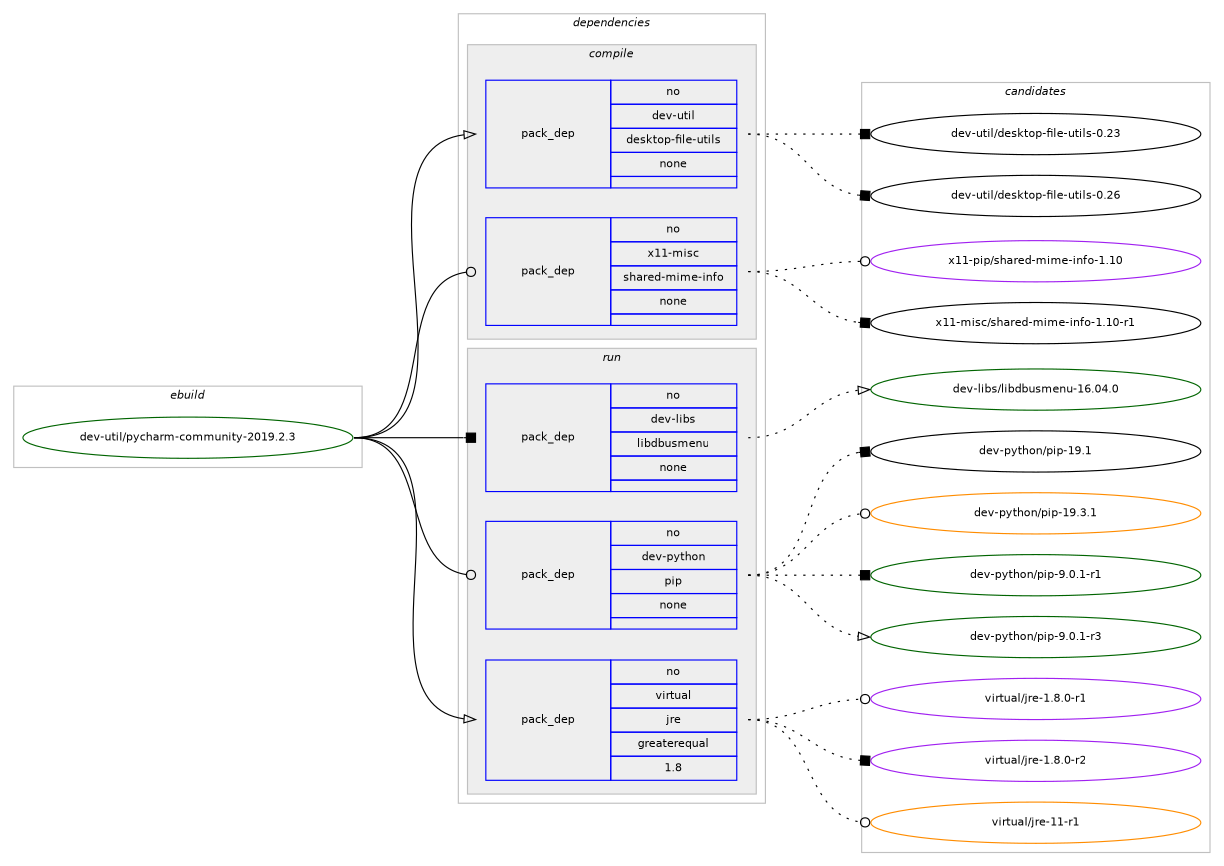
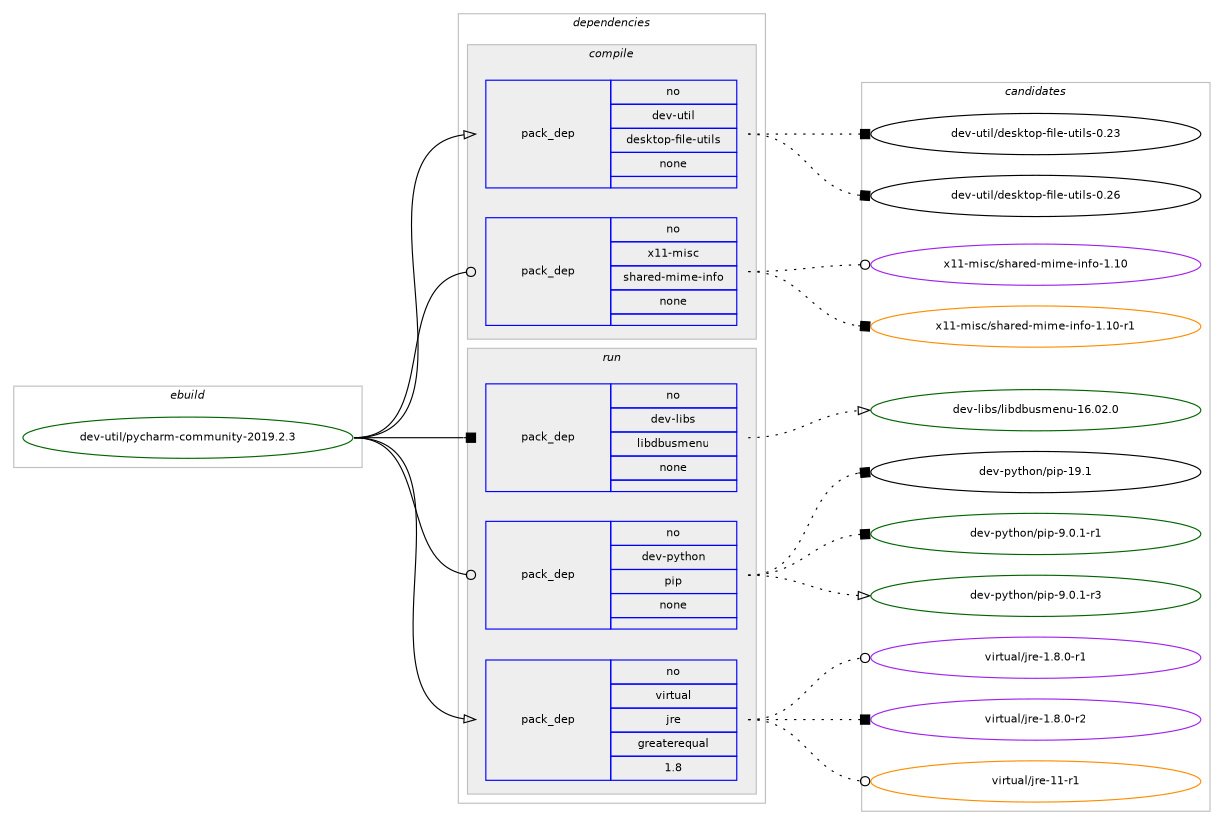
node "x11-pip/shared-mime-info-1.10": label "x11-pip/shared-mime-info-1.10" -> "x11-misc/shared-mime-info-1.10"
node "x11-misc/shared-mime-info-1.10-r1": color black -> darkorange
node "dev-libs/libdbusmenu-16.04.0": label "dev-libs/libdbusmenu-16.04.0" -> "dev-libs/libdbusmenu-16.02.0"
node "dev-python/pip-19.3.1": removed
